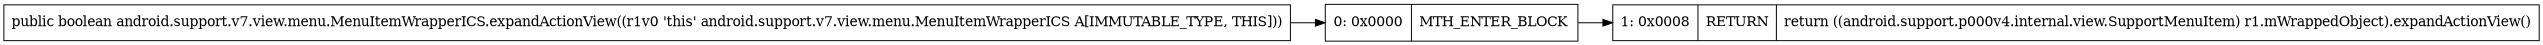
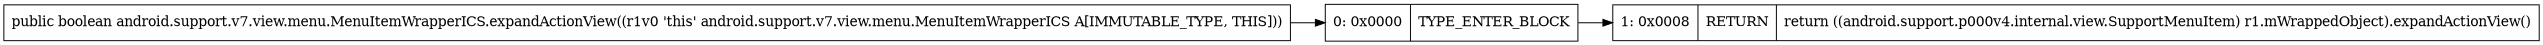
node "0: 0x0000": text "MTH_ENTER_BLOCK" -> "TYPE_ENTER_BLOCK"
